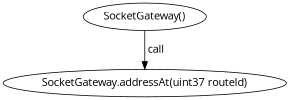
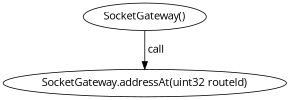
node "SocketGateway.addressAt(uint37 routeId)": label "SocketGateway.addressAt(uint37 routeId)" -> "SocketGateway.addressAt(uint32 routeId)"
